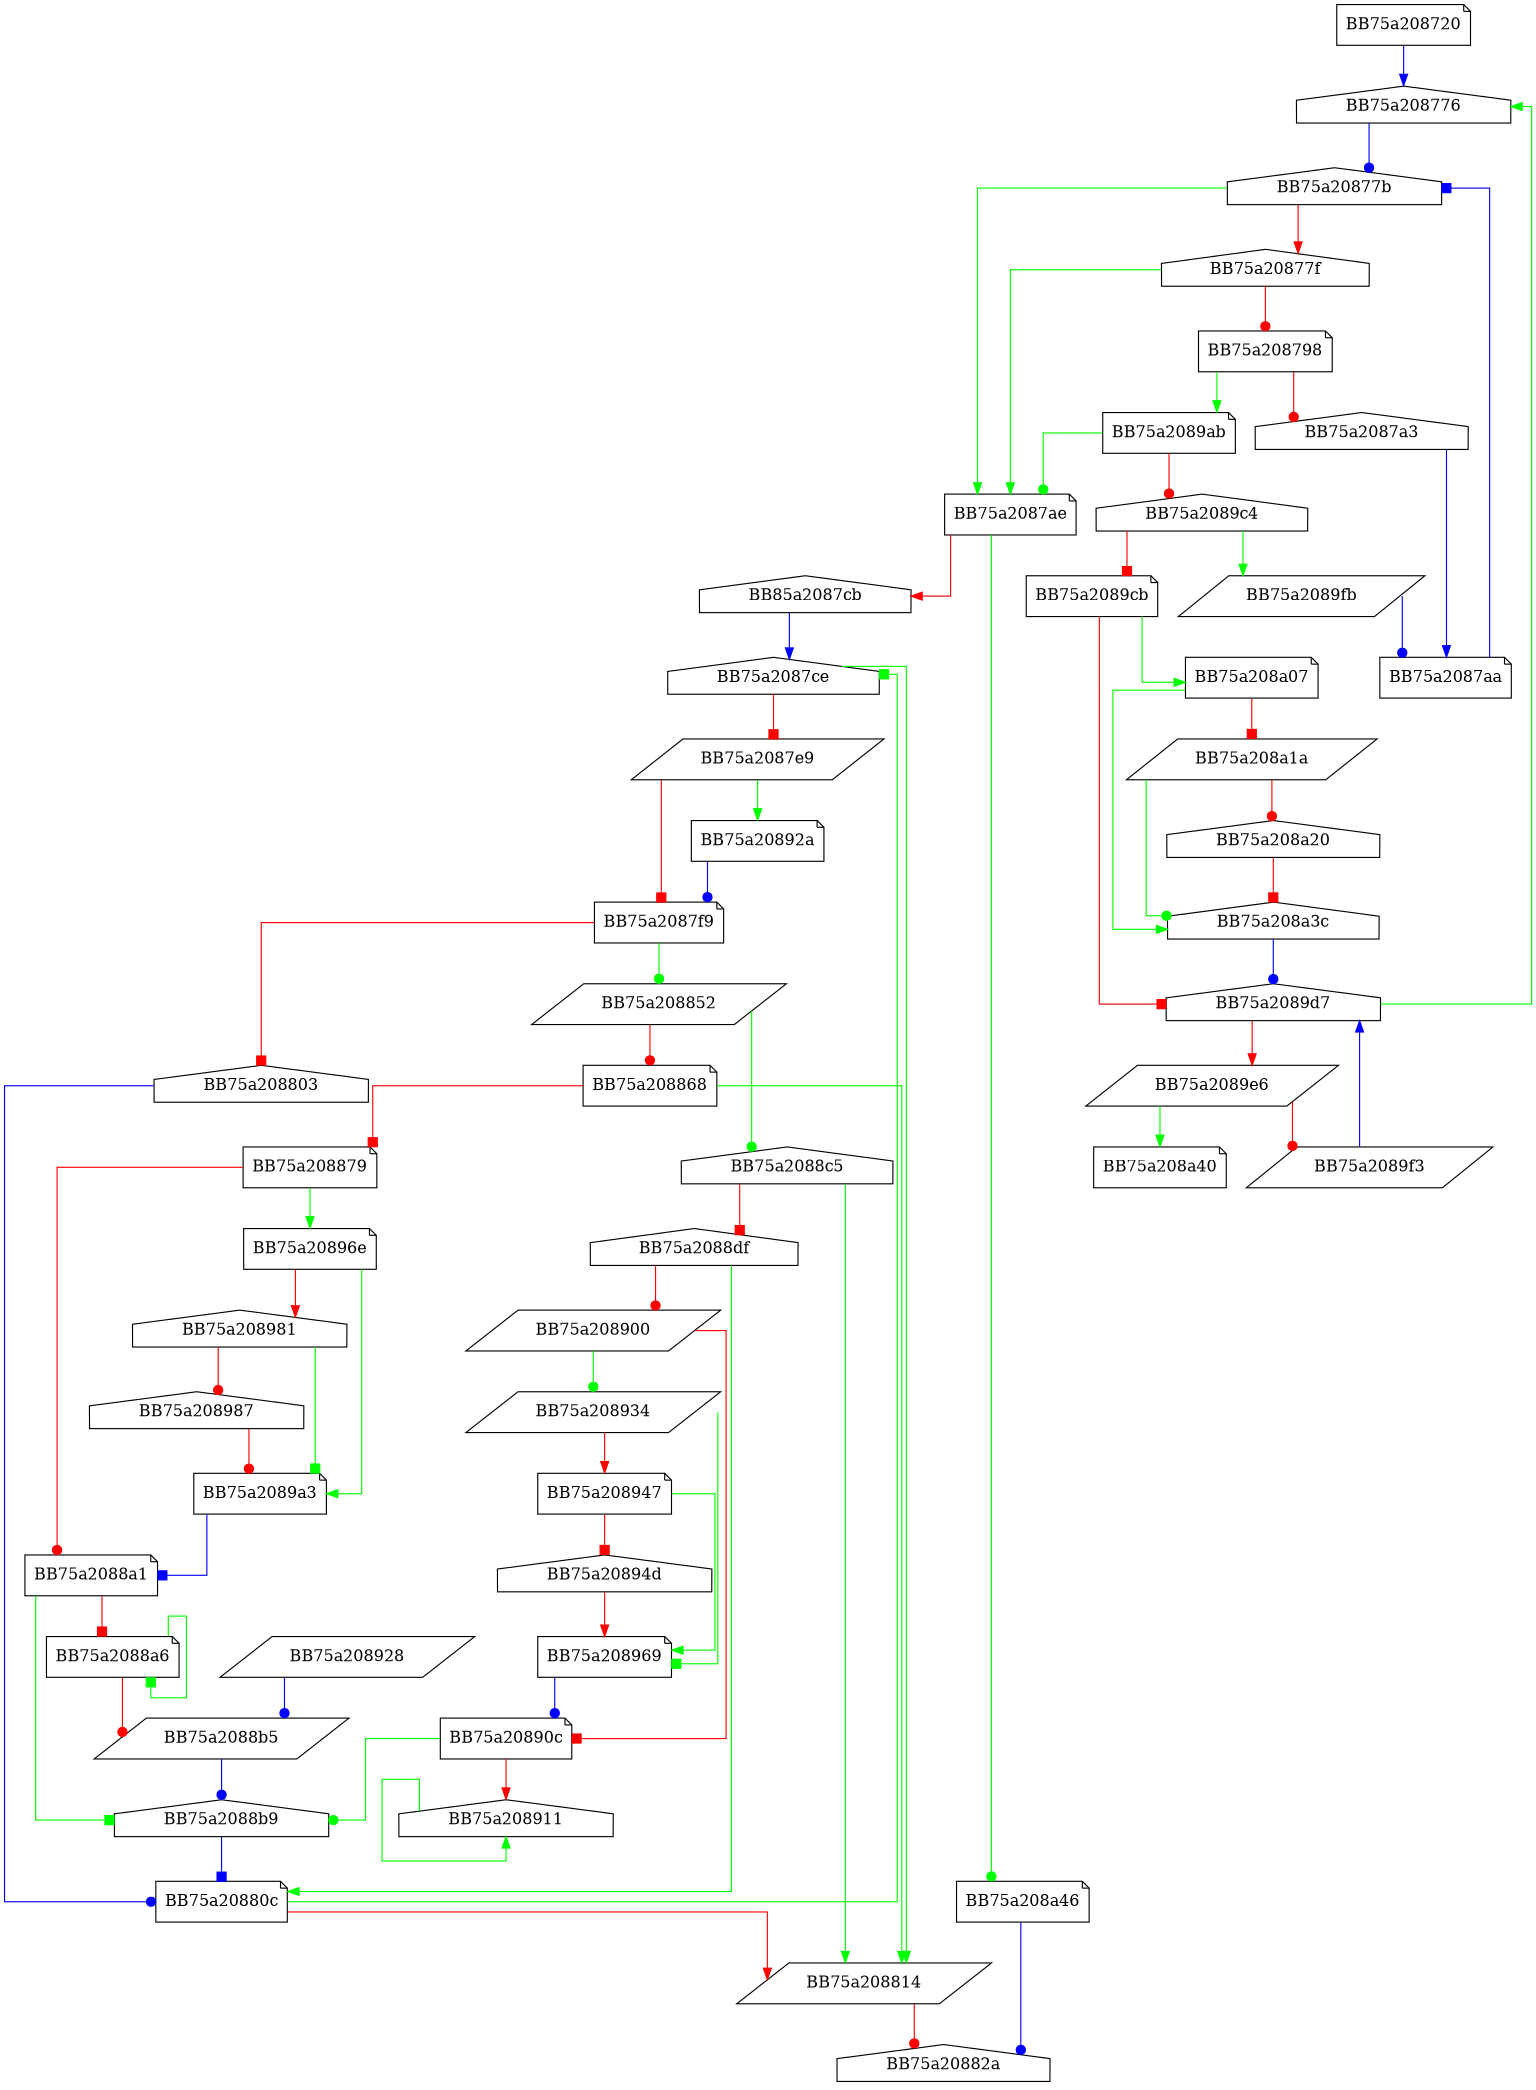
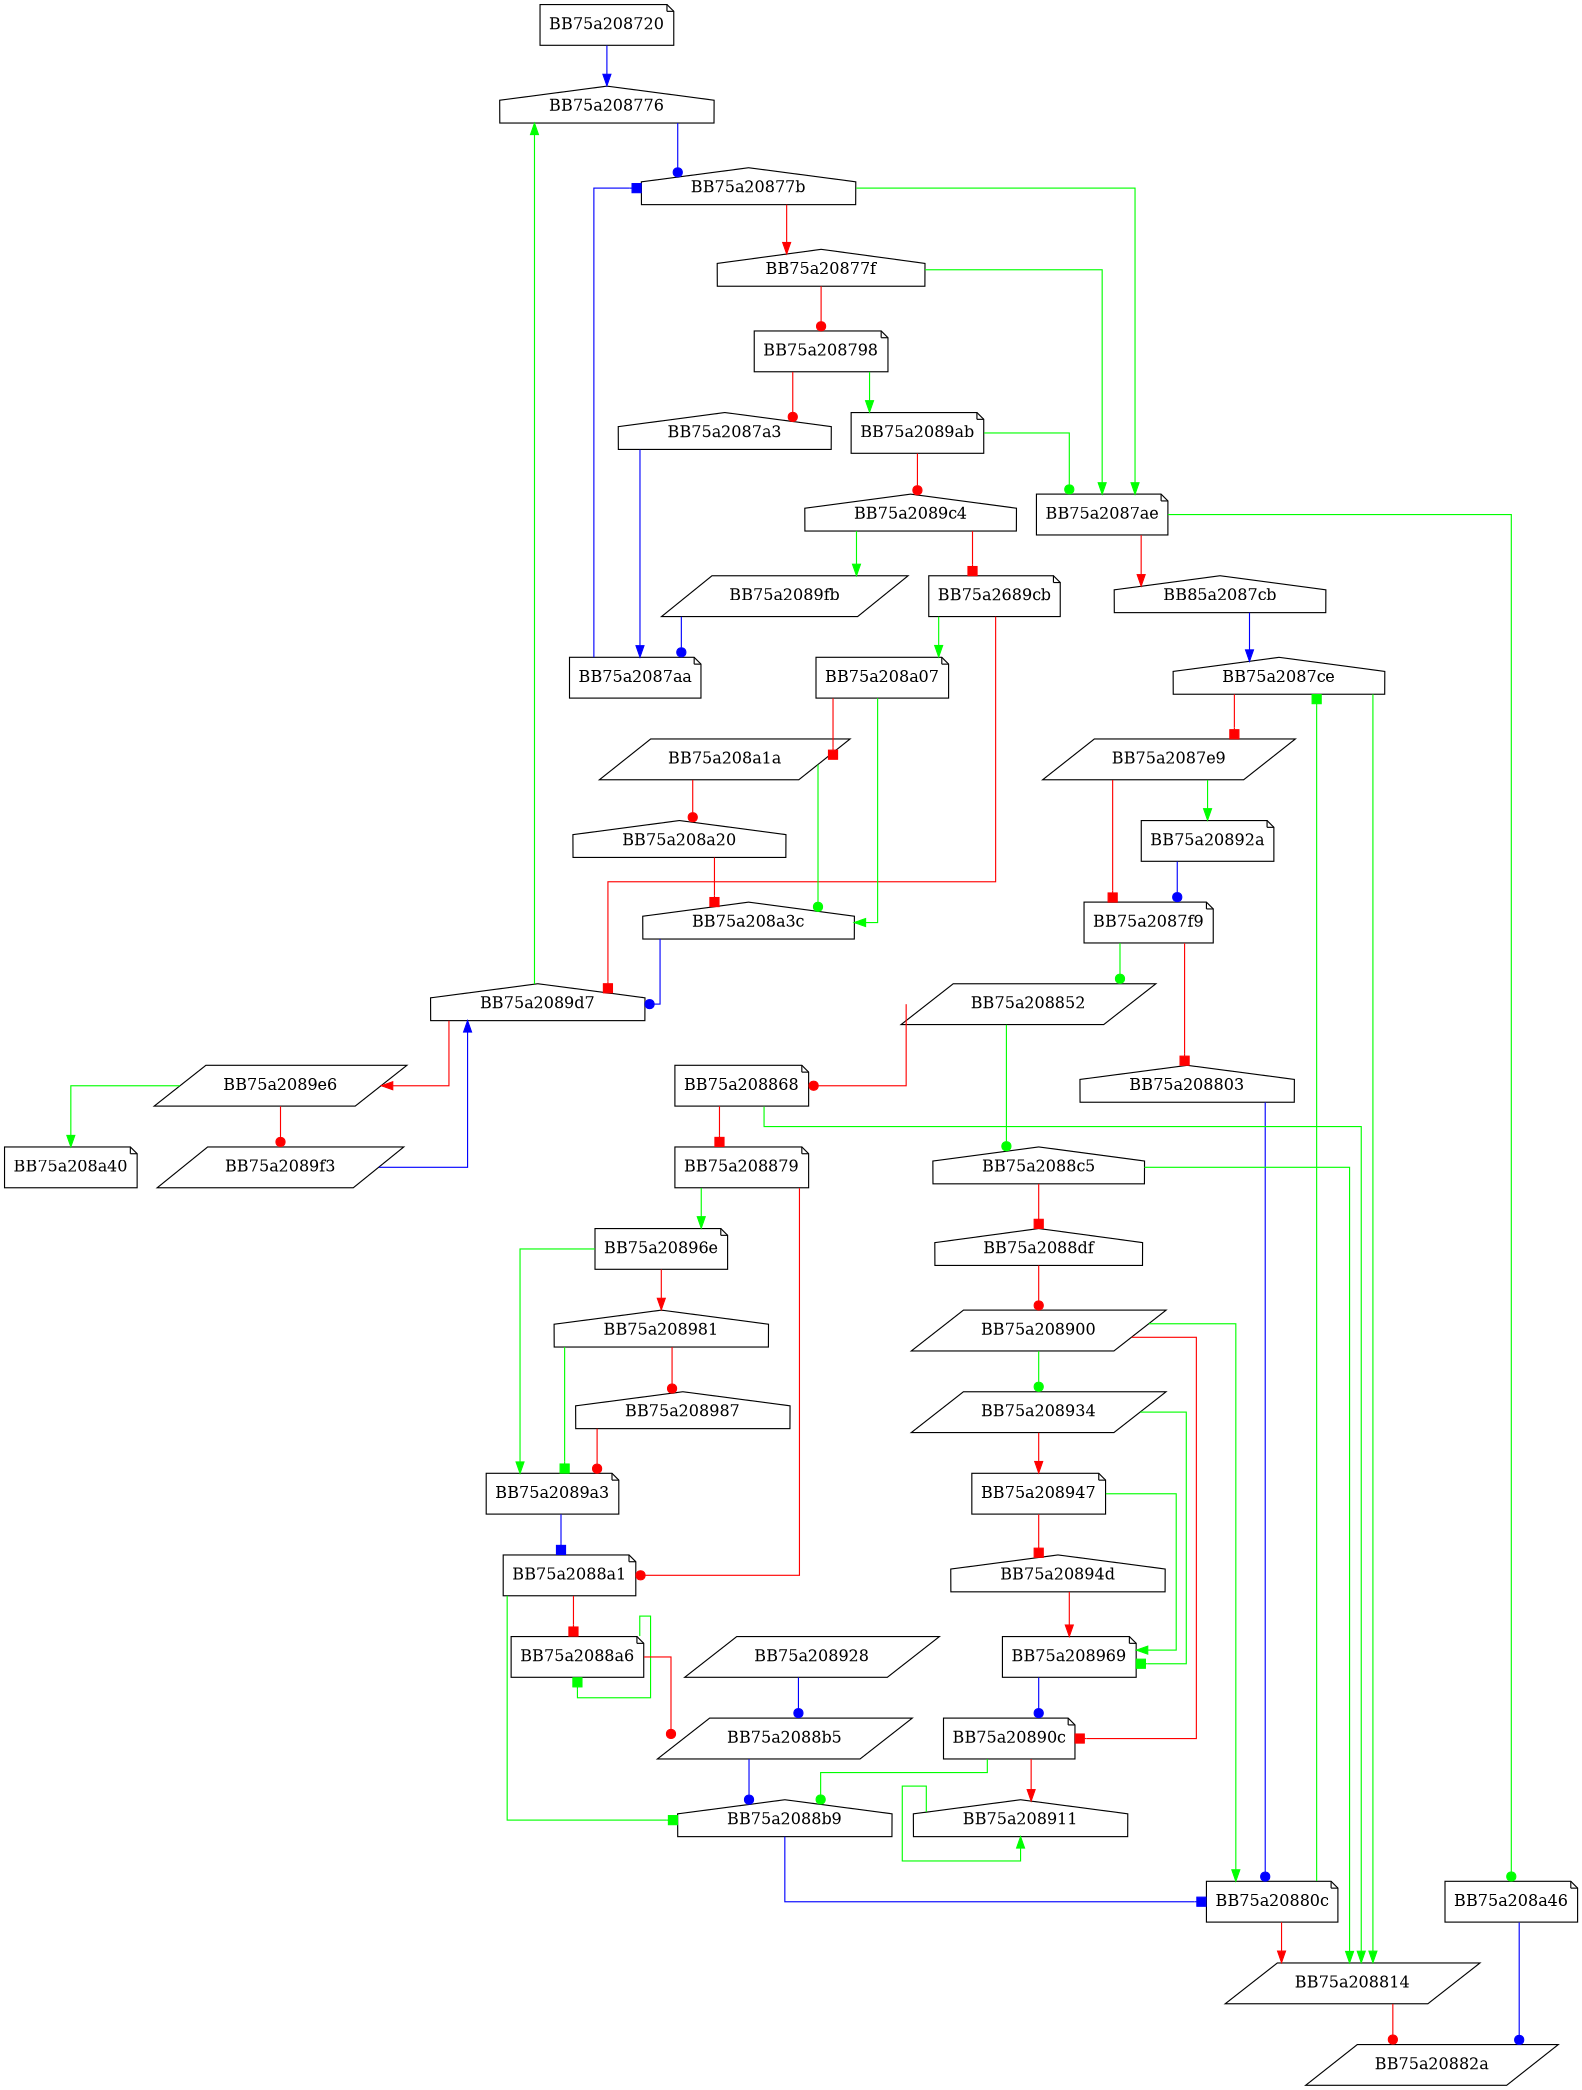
node "BB75a2089cb": label "BB75a2089cb" -> "BB75a2689cb"
edge "BB75a2088df" -> "BB75a20880c": now "BB75a208900" -> "BB75a20880c"
node "BB75a20882a": shape house -> parallelogram
